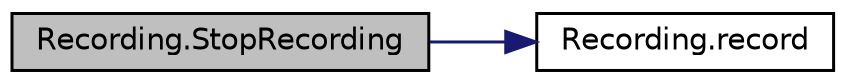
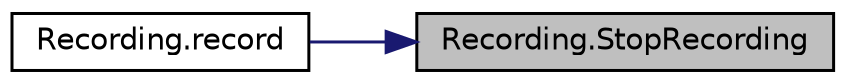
edge "Recording.StopRecording" -> "Recording.record": reversed
